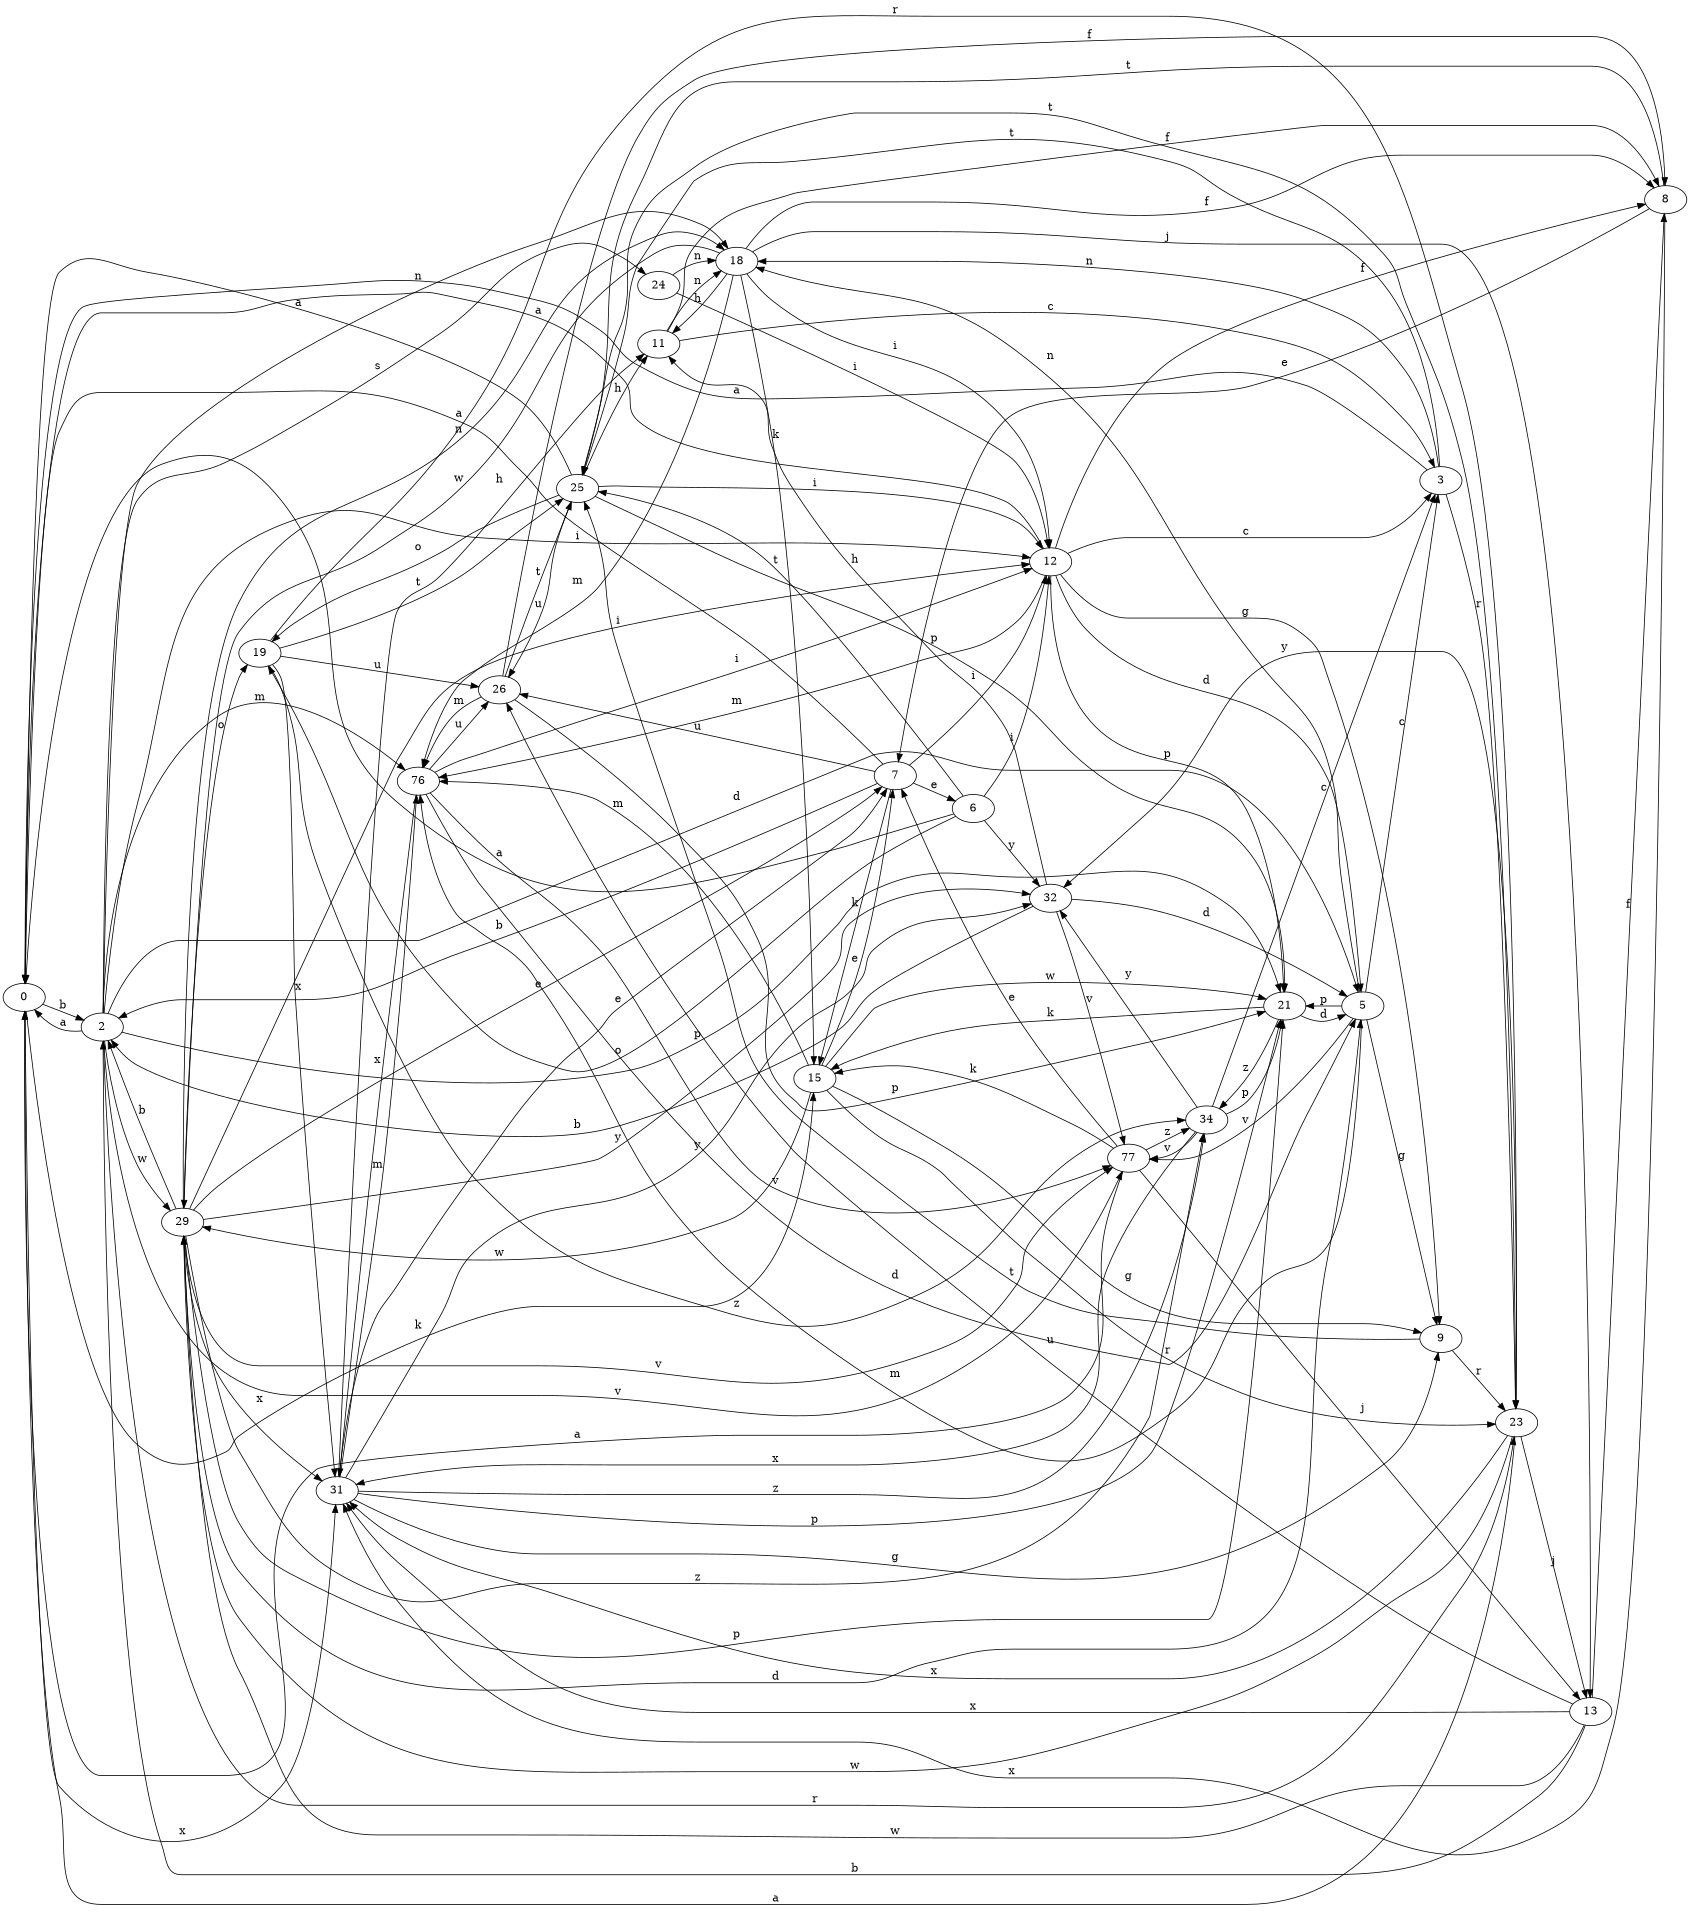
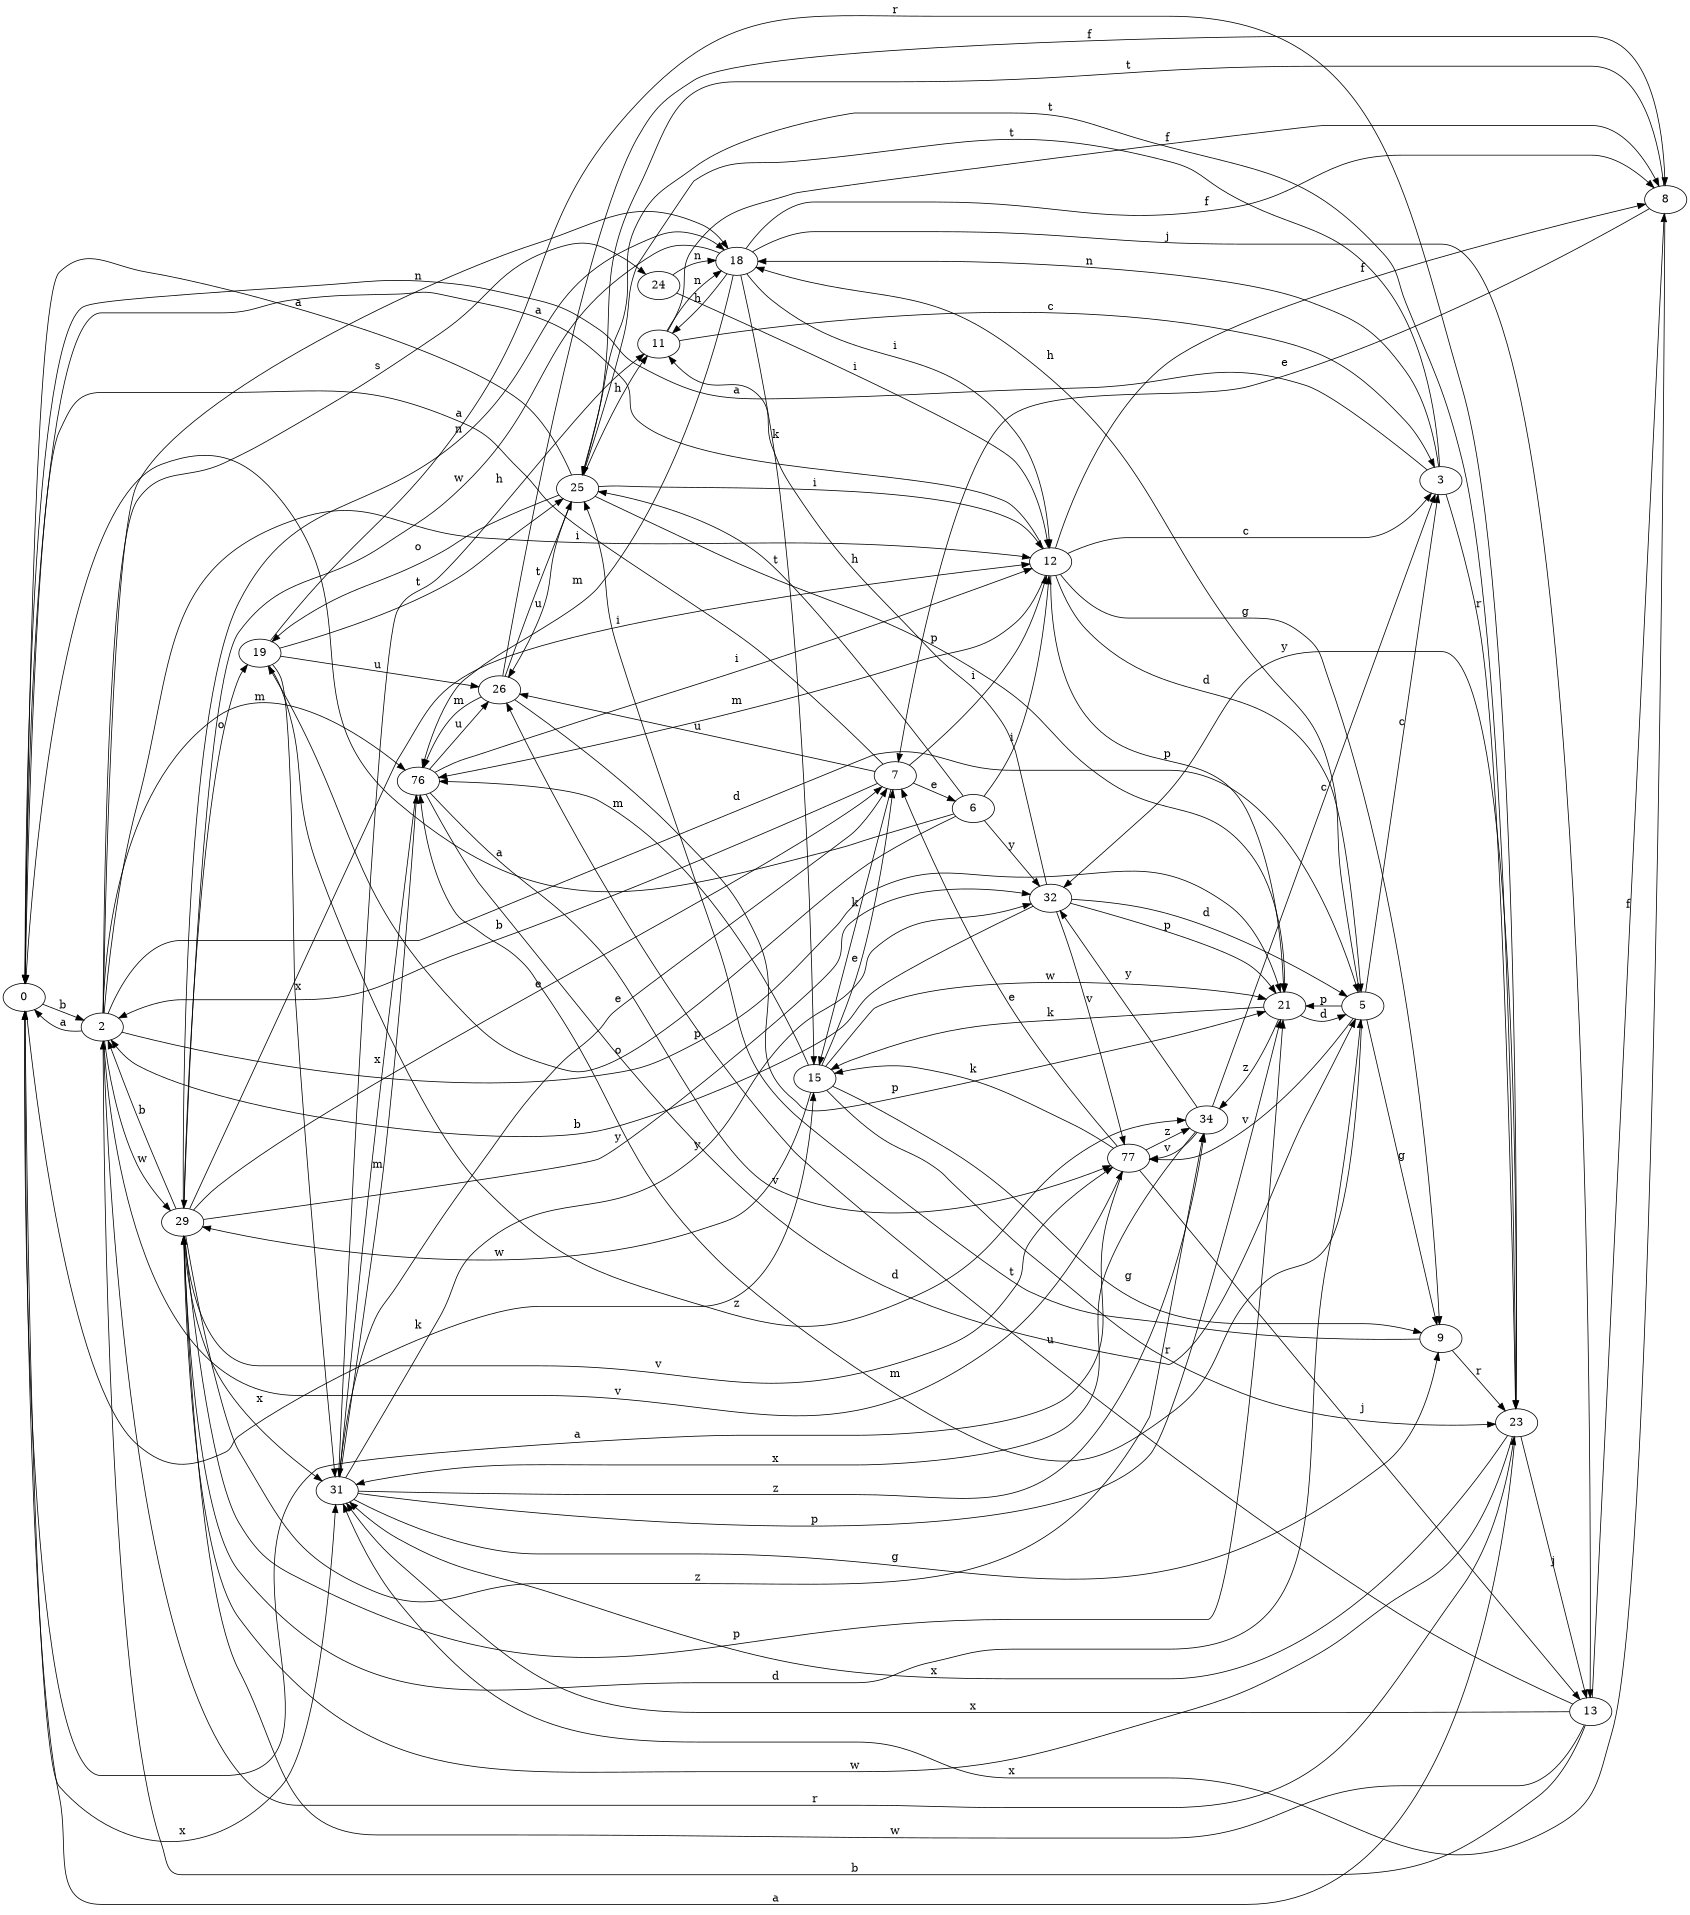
edge "5" -> "18": label "n" -> "h"
edge "34" -> "21": now "32" -> "21"
